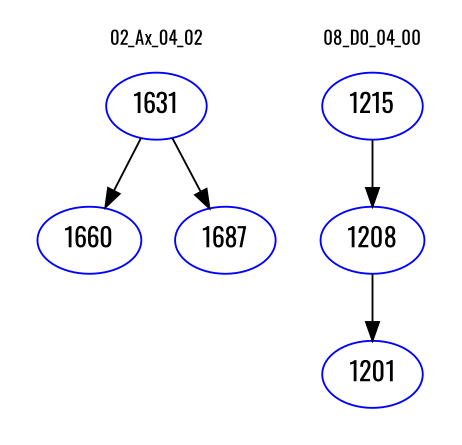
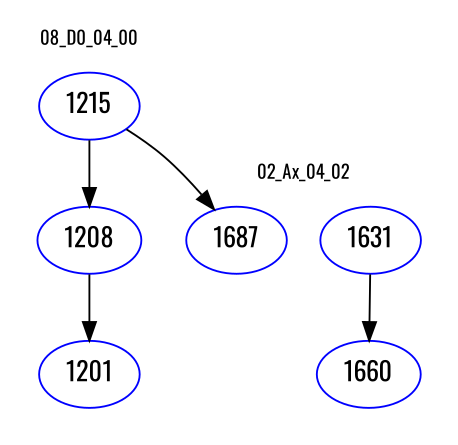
edge "1631" -> "1687": now "1215" -> "1687"
